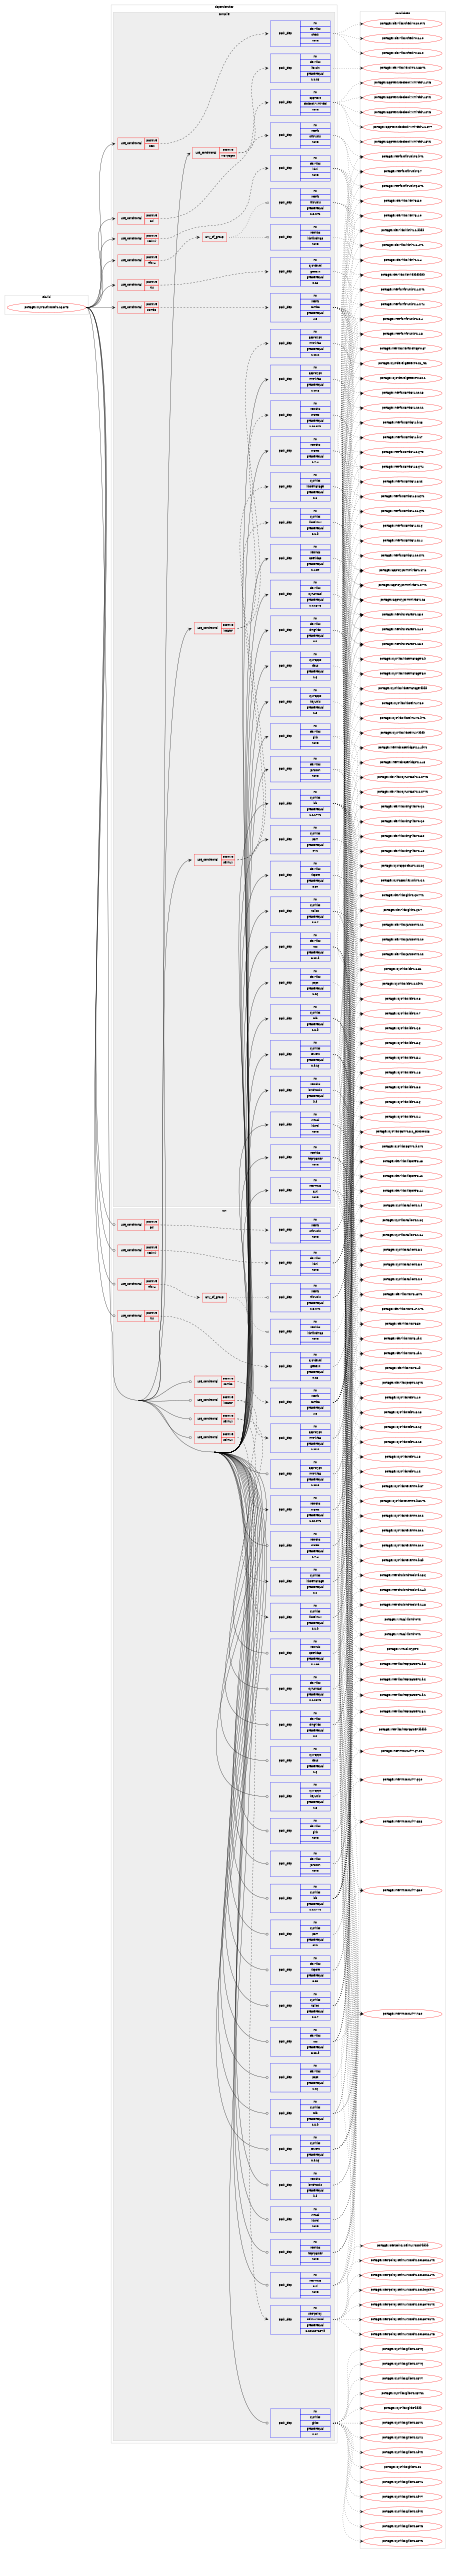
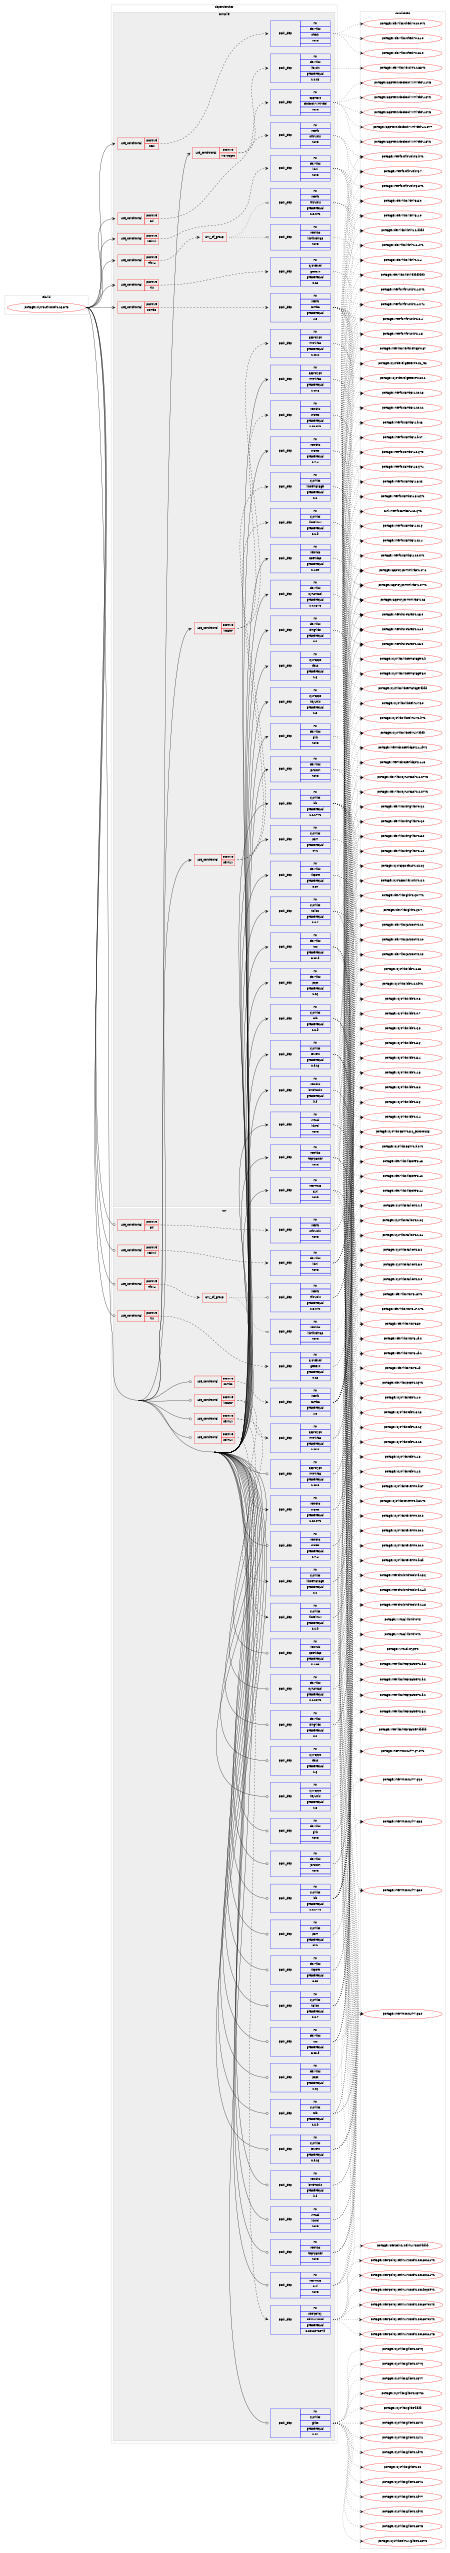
node "portage://net-fs/samba-4.11.6-r2": label "portage://net-fs/samba-4.11.6-r2" -> "curl://net-fs/samba-4.11.6-r2"
node "portage://net-misc/curl-7.78.0": label "portage://net-misc/curl-7.78.0" -> "portage://net-misc/curl-7.68.0"
node "portage://sys-libs/glibc-2.30-r2": label "portage://sys-libs/glibc-2.30-r2" -> "portage://sys-libselinux/glibc-2.30-r2"
